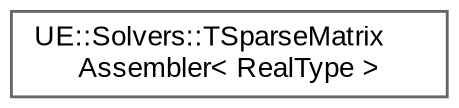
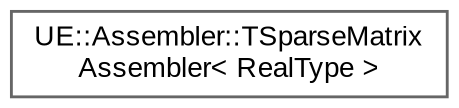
node "UE::Solvers::TSparseMatrix Assembler< RealType >": label "UE::Solvers::TSparseMatrix Assembler< RealType >" -> "UE::Assembler::TSparseMatrix Assembler< RealType >"
